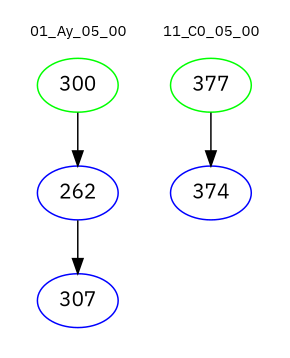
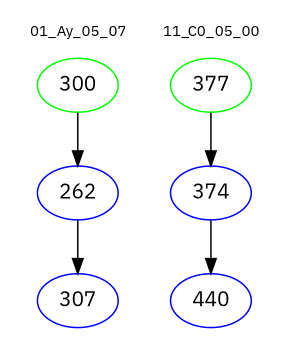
cluster "01_Ay_05_00": label "01_Ay_05_00" -> "01_Ay_05_07"
node "440": added
